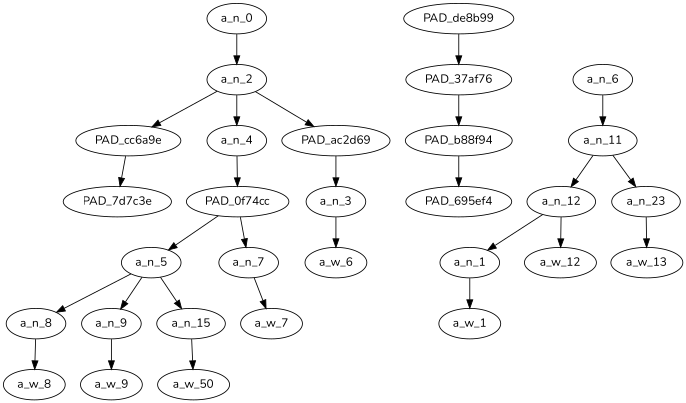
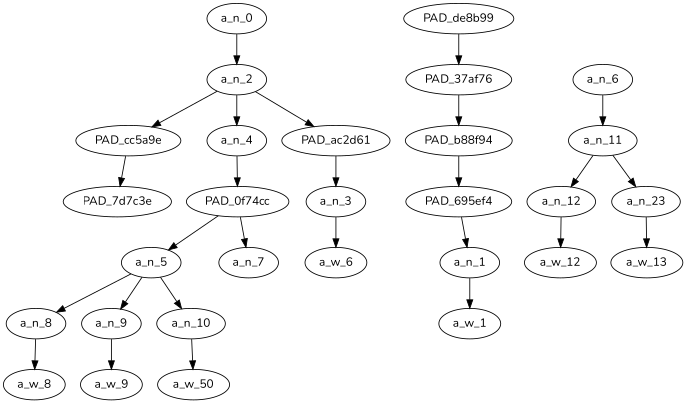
node "PAD_cc6a9e": label "PAD_cc6a9e" -> "PAD_cc5a9e"
node "PAD_ac2d69": label "PAD_ac2d69" -> "PAD_ac2d61"
edge "a_n_12" -> "a_n_1": now "PAD_695ef4" -> "a_n_1"
node "a_n_15": label "a_n_15" -> "a_n_10"
node "a_w_7": removed
